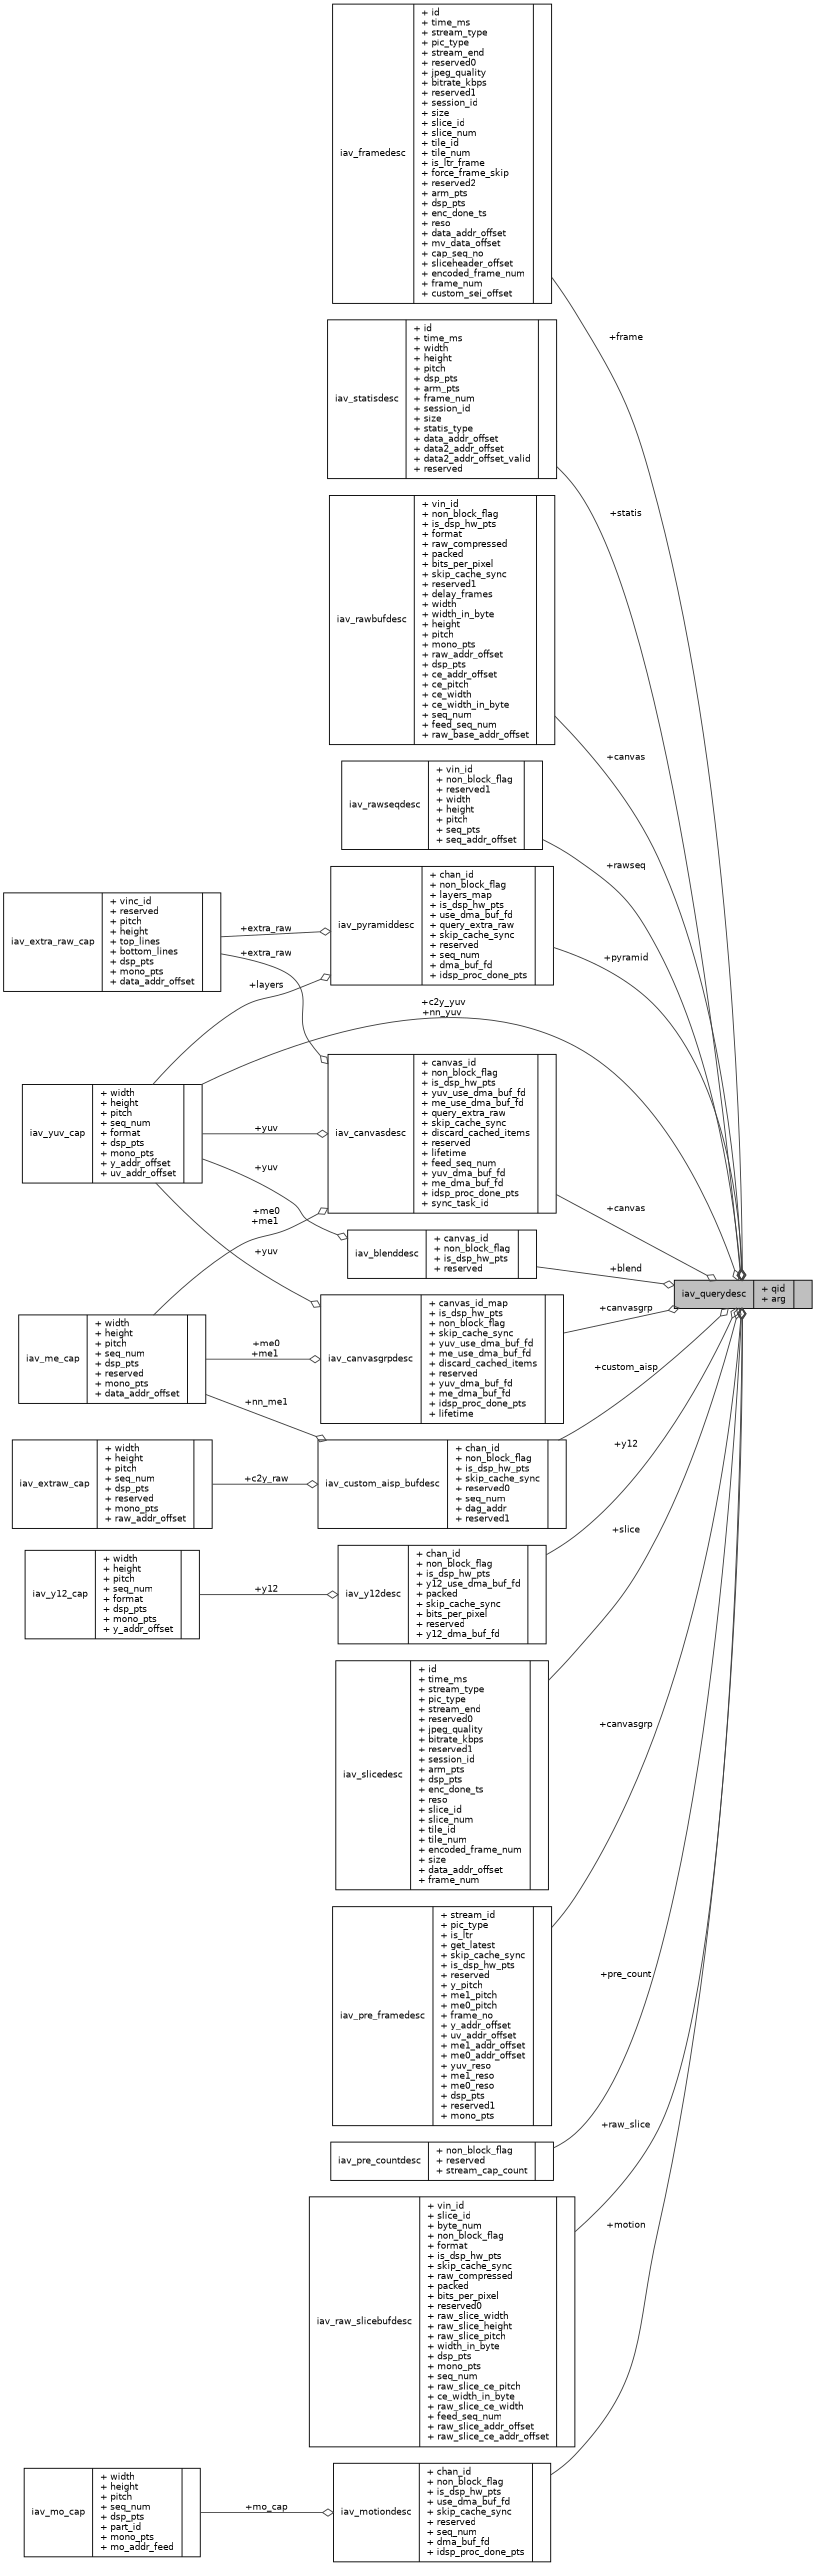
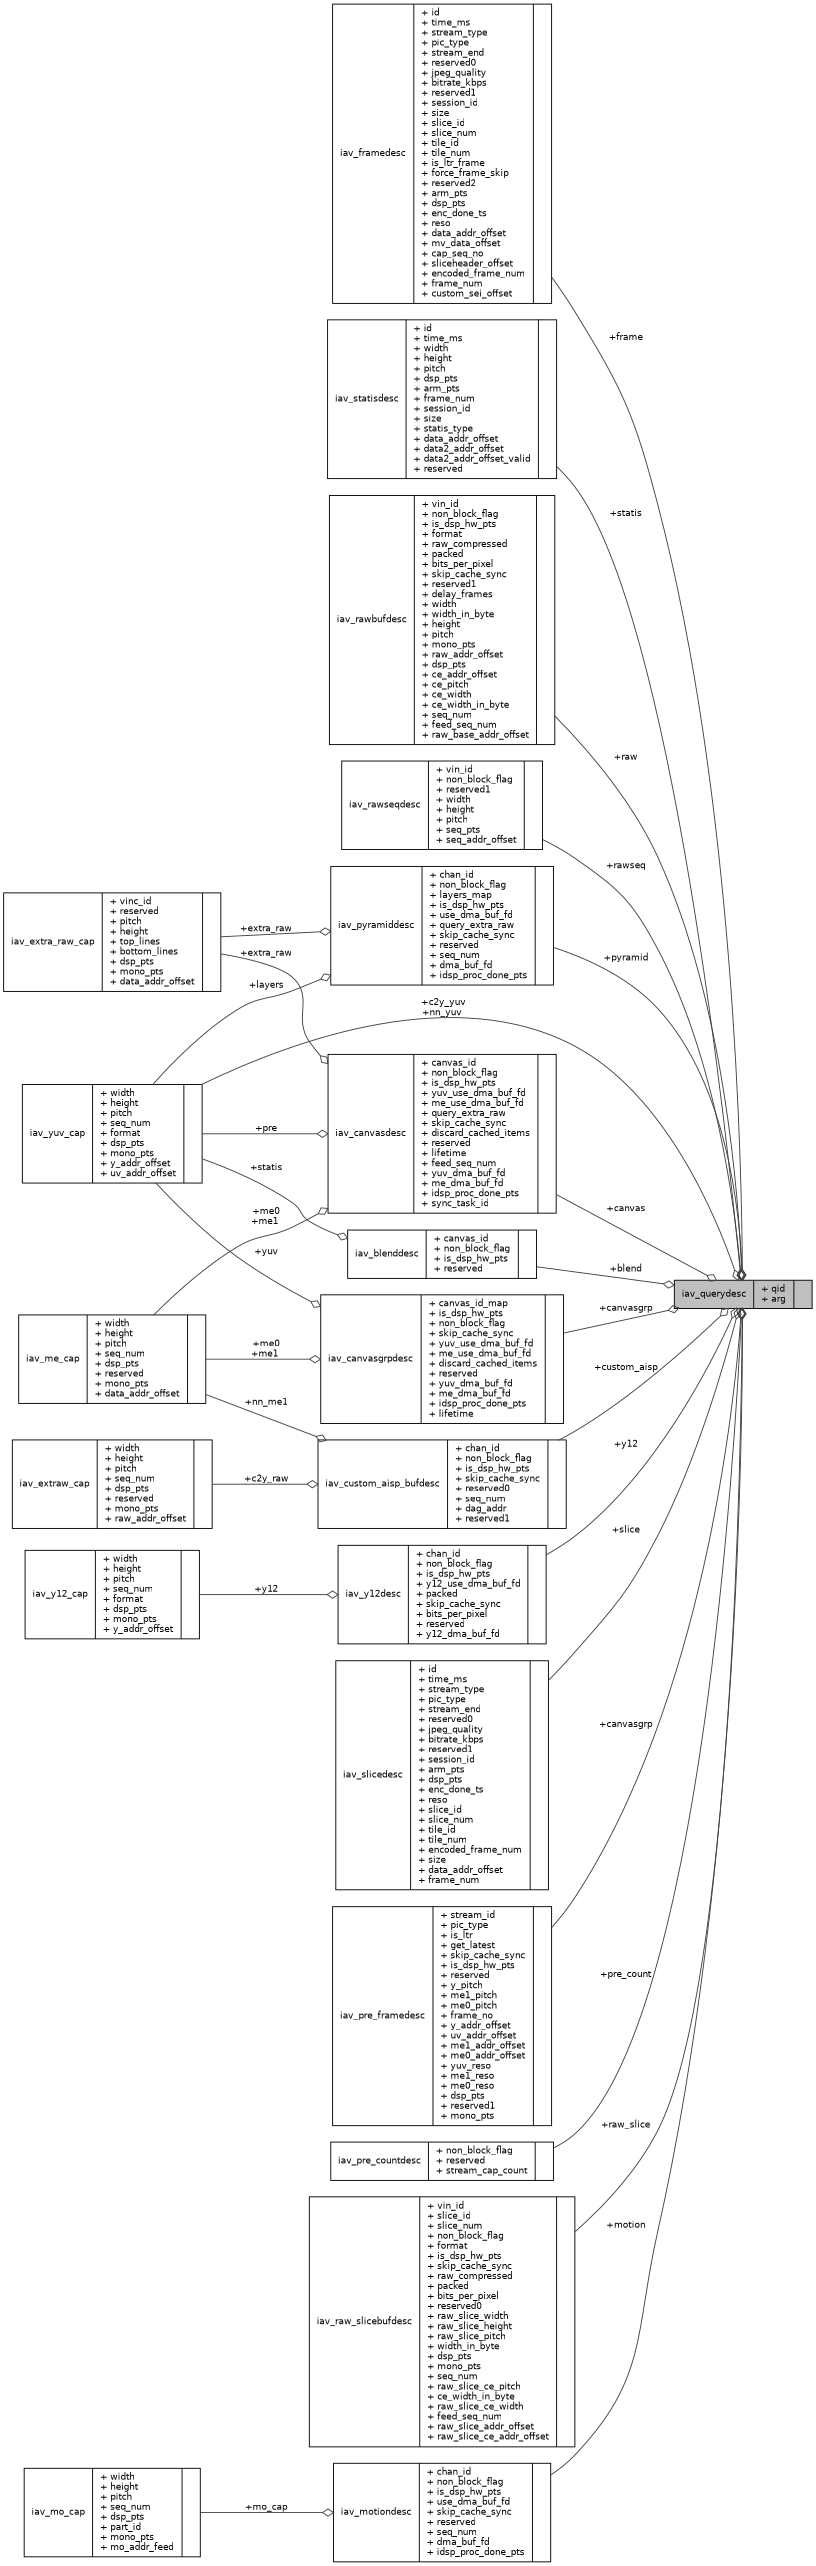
edge "iav_rawbufdesc" -> "iav_querydesc": label " +canvas" -> " +raw"
edge "iav_yuv_cap" -> "iav_canvasdesc": label " +yuv" -> " +pre"
edge "iav_yuv_cap" -> "iav_blenddesc": label " +yuv" -> " +statis"
node "iav_raw_slicebufdesc": text "+ byte_num" -> "+ slice_num"
